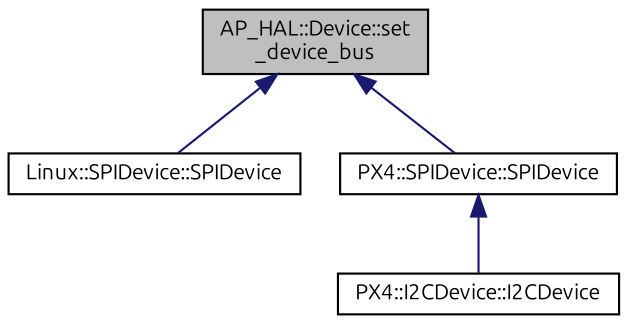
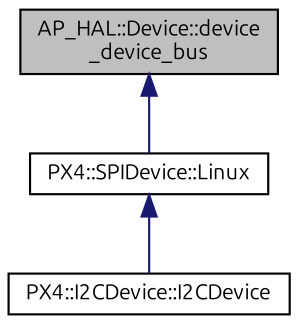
node "AP_HAL::Device::set _device_bus": label "AP_HAL::Device::set _device_bus" -> "AP_HAL::Device::device _device_bus"
node "Linux::SPIDevice::SPIDevice": removed
node "PX4::SPIDevice::SPIDevice": label "PX4::SPIDevice::SPIDevice" -> "PX4::SPIDevice::Linux"
